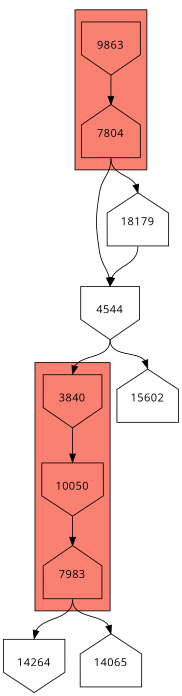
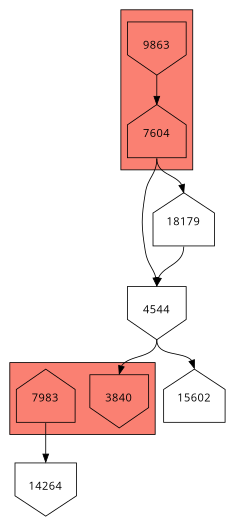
node "7804": label "7804" -> "7604"
node "10050": removed
node "14065": removed
